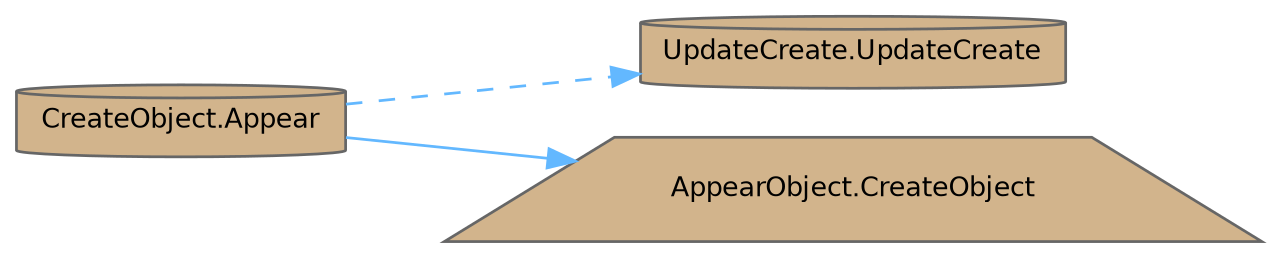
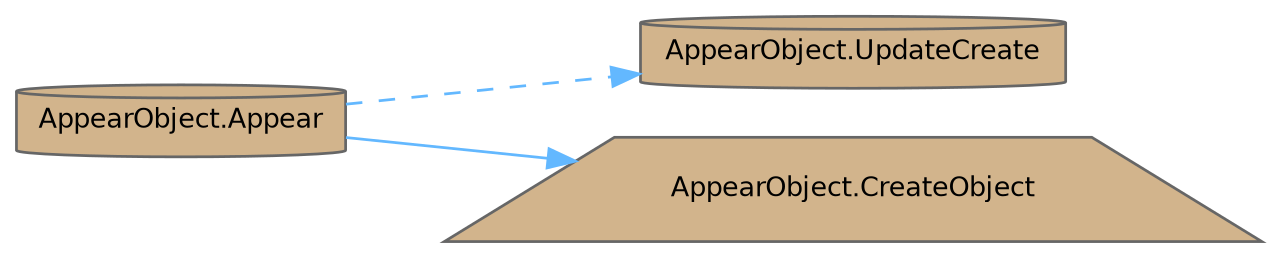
node "UpdateCreate.UpdateCreate": label "UpdateCreate.UpdateCreate" -> "AppearObject.UpdateCreate"
node "CreateObject.Appear": label "CreateObject.Appear" -> "AppearObject.Appear"
